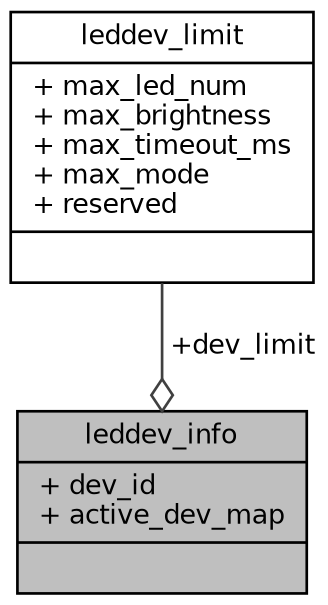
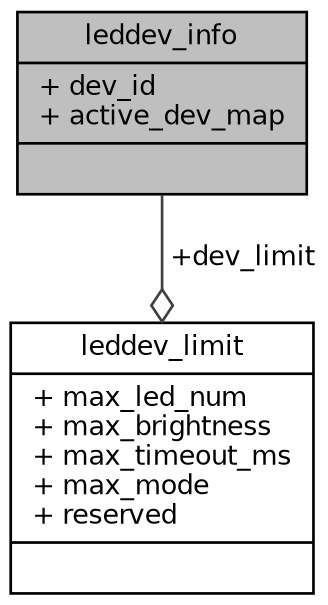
edge "leddev_limit" -> "leddev_info": reversed
